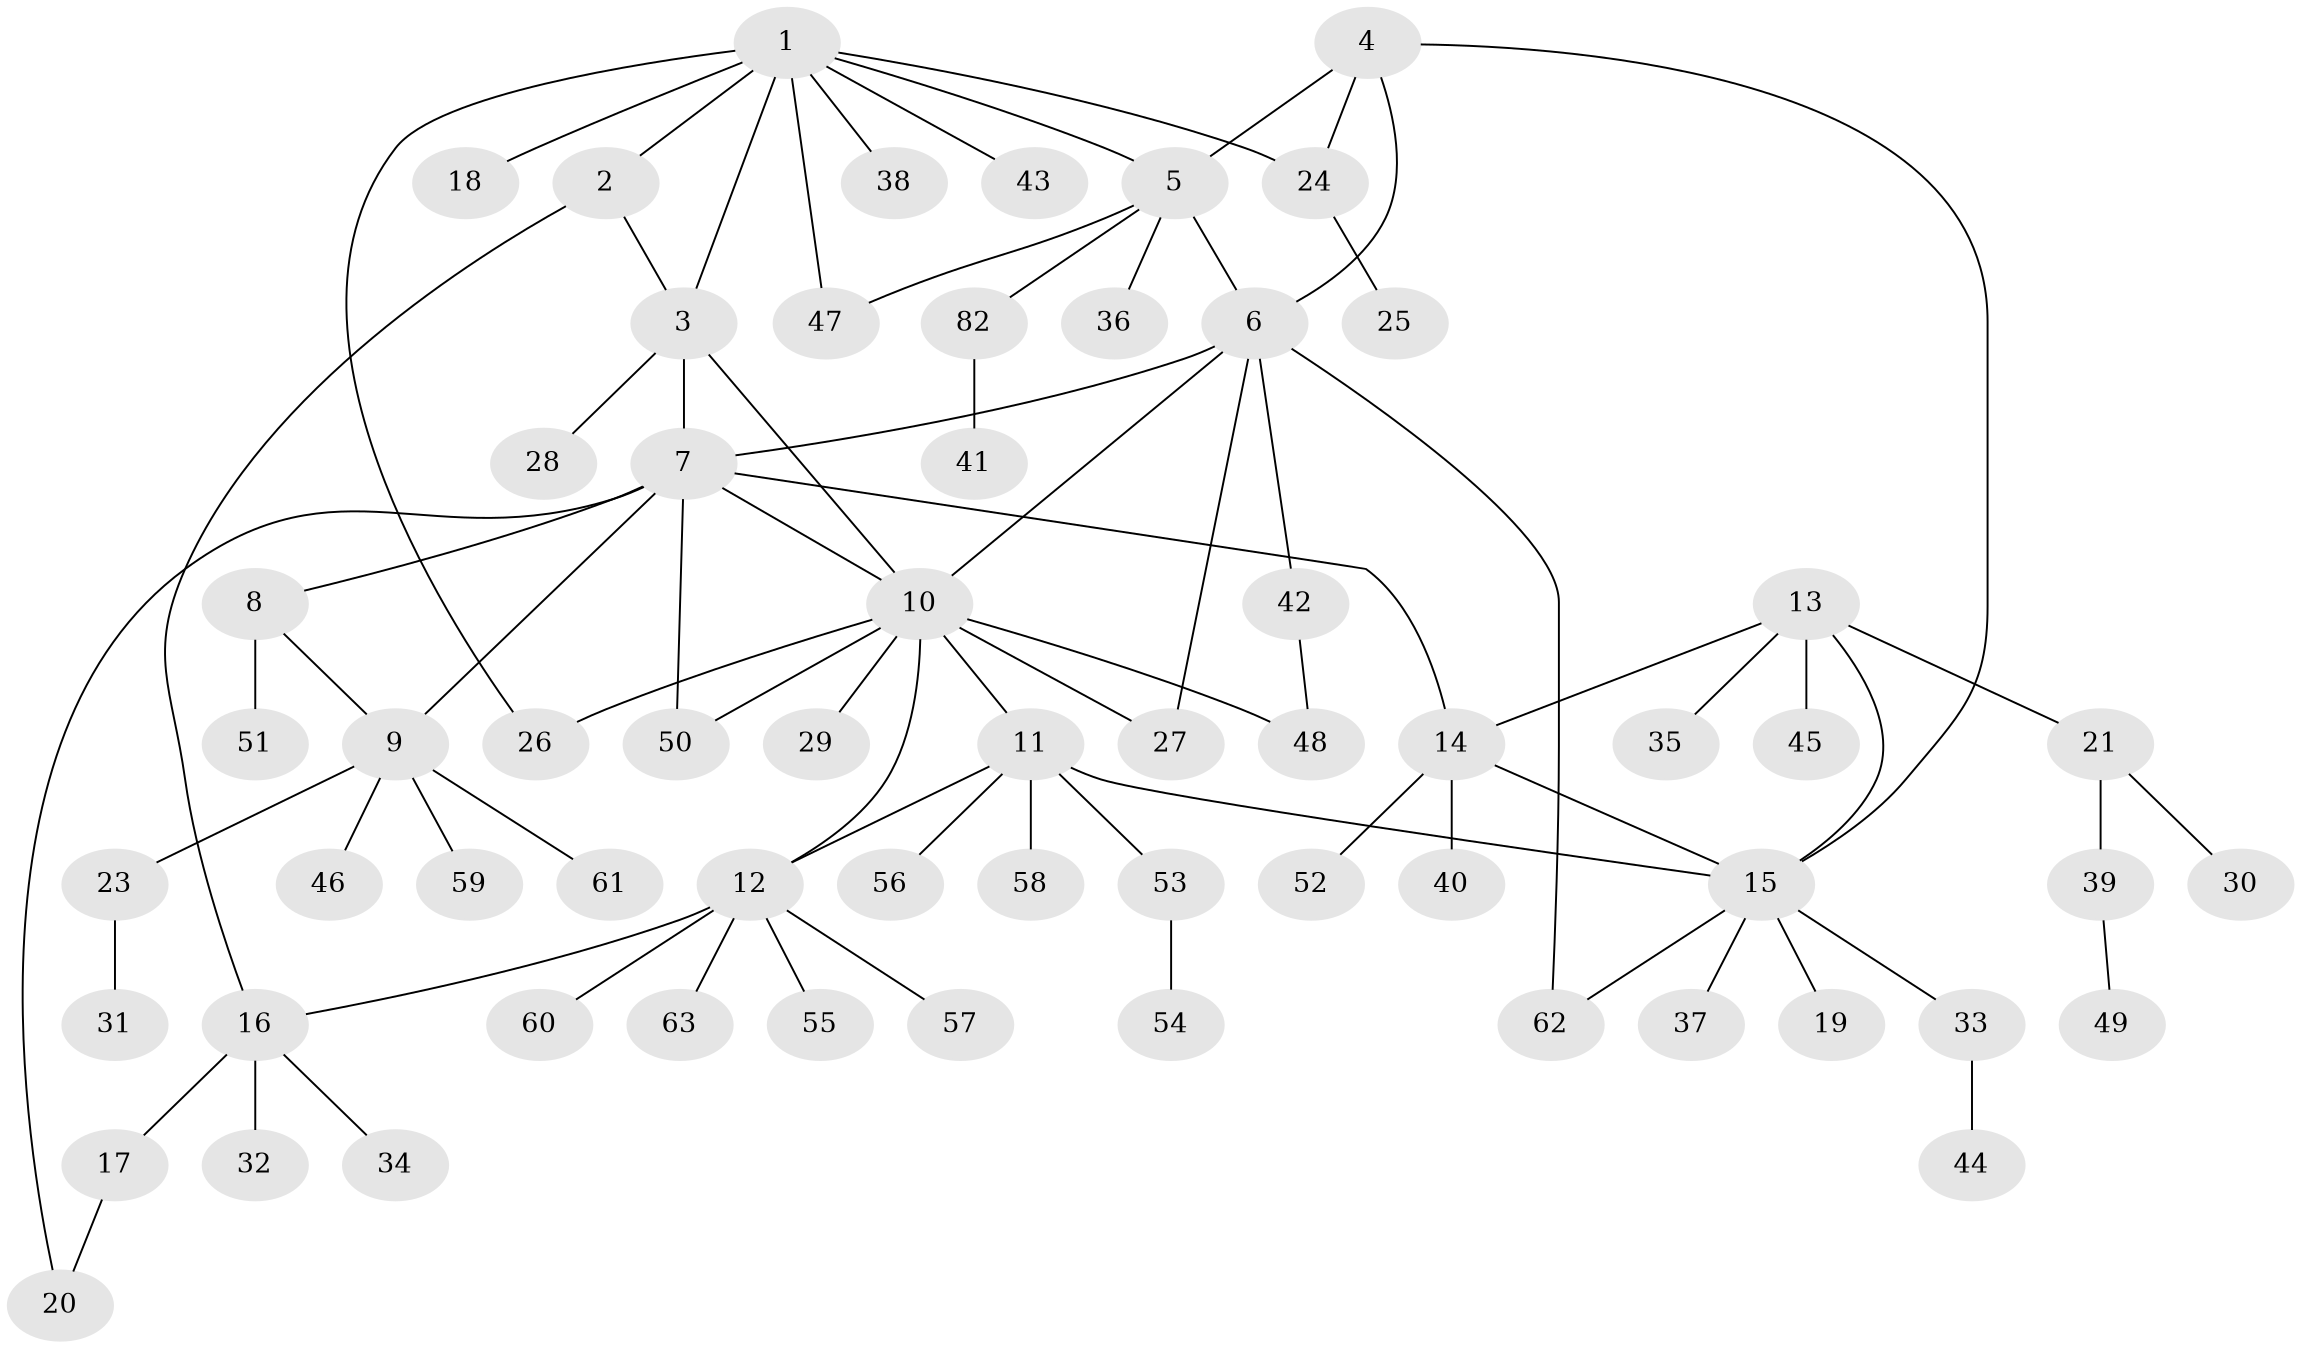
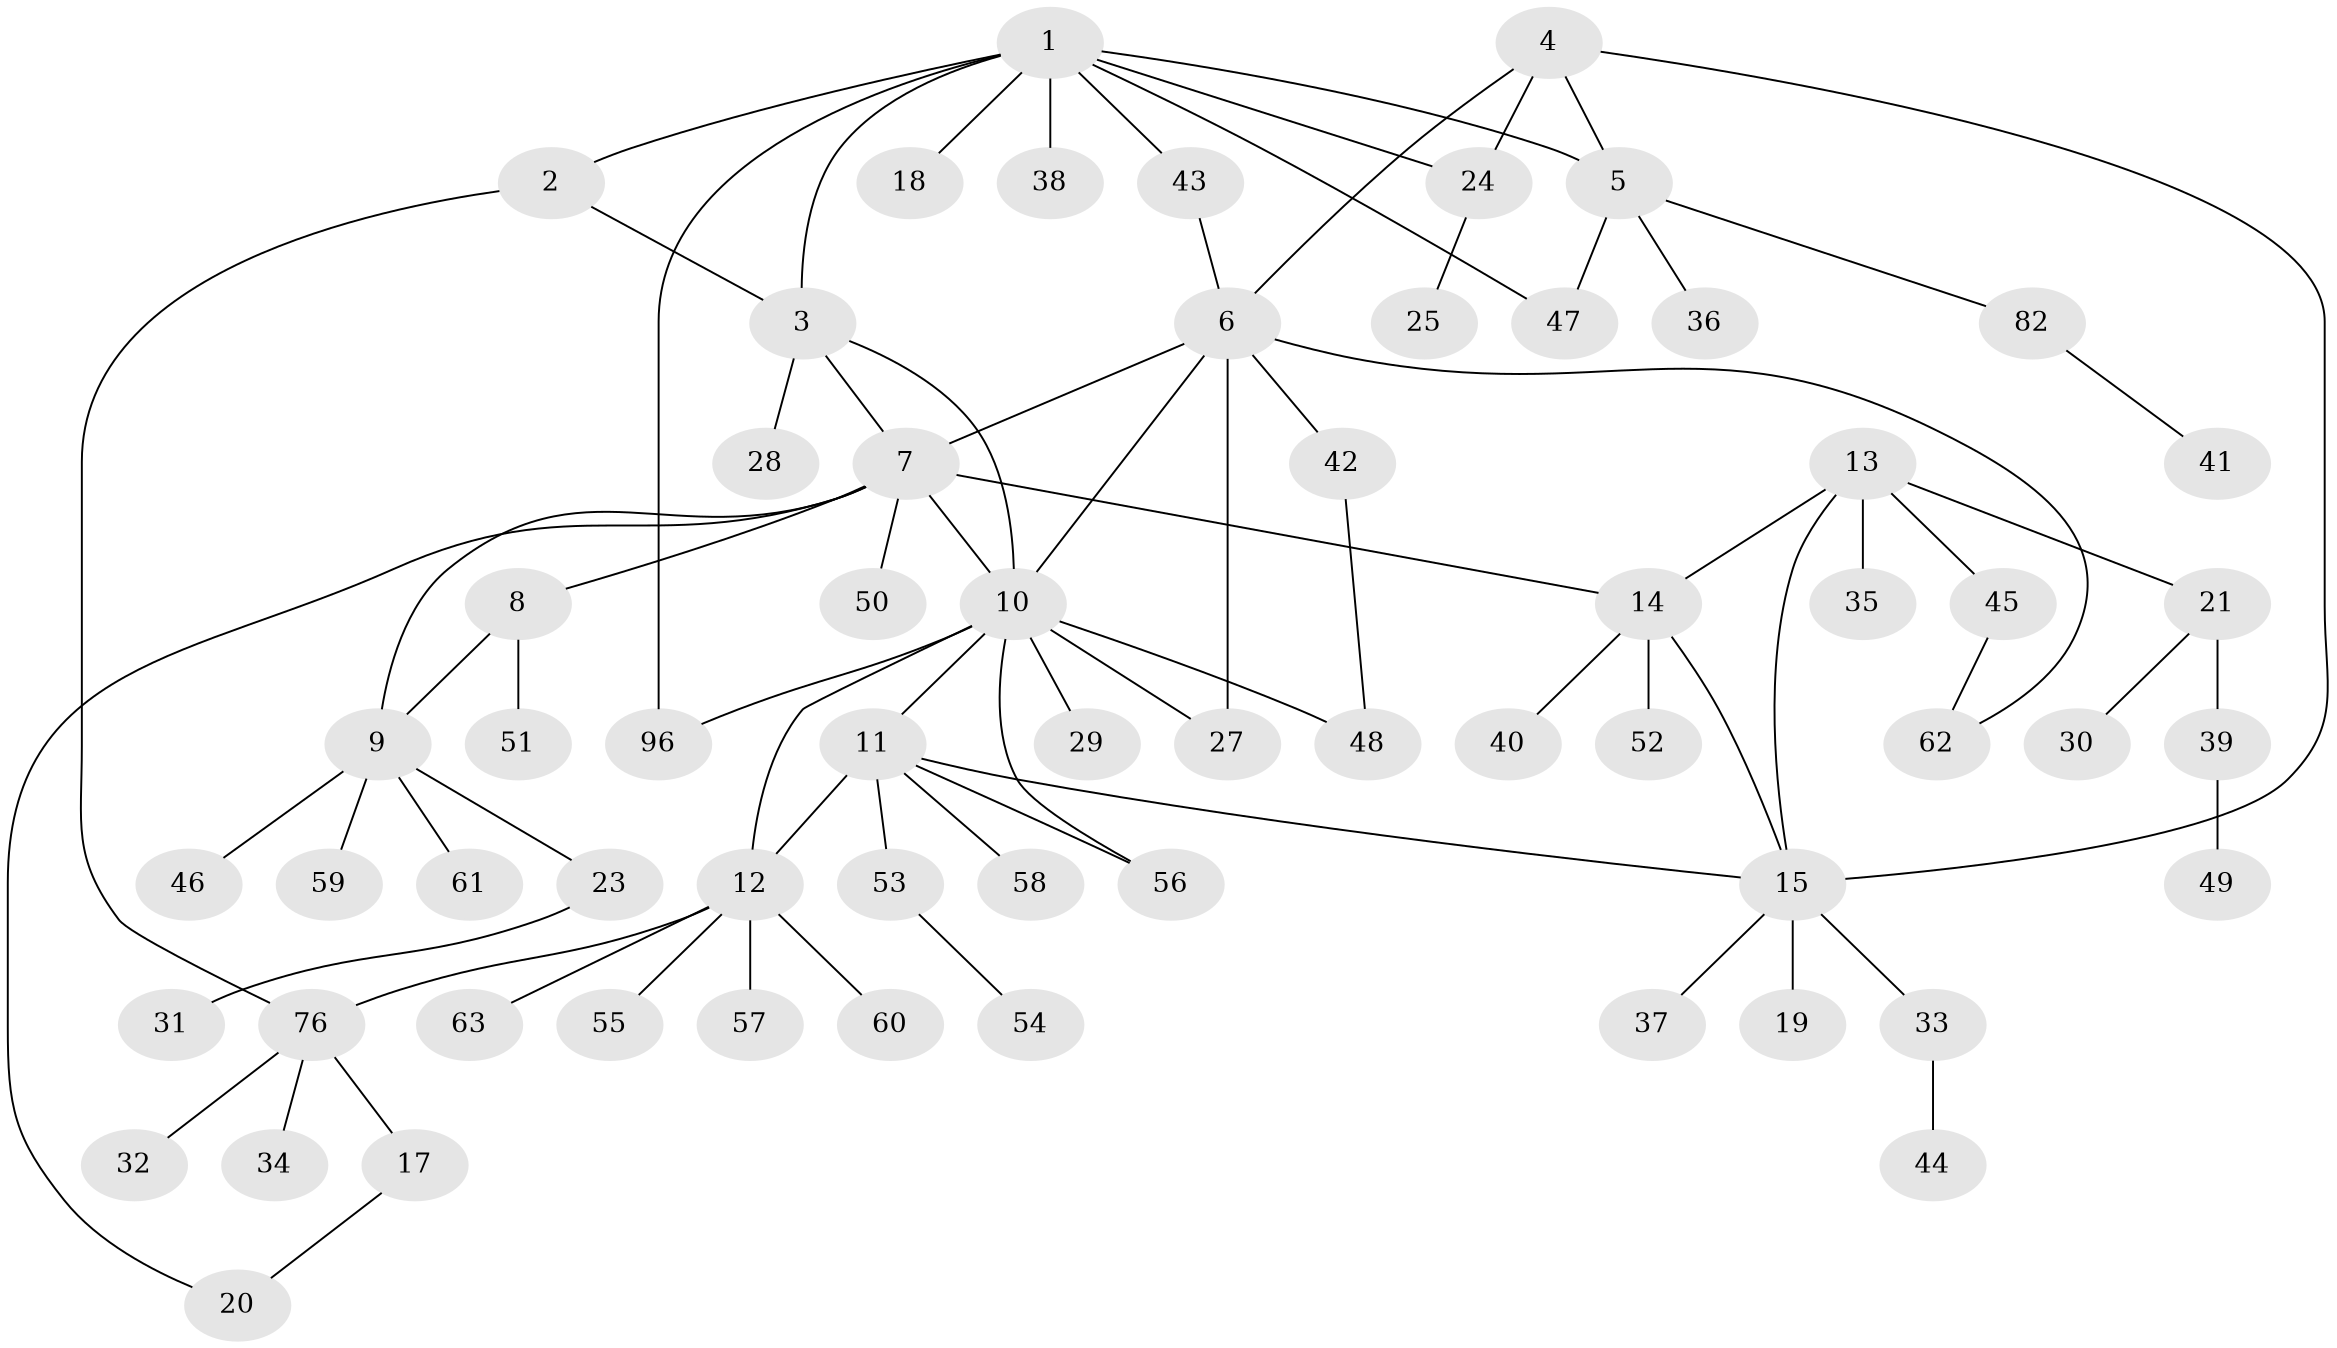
edge "5" -- "6": now "43" -- "6"
edge "10" -- "50": now "10" -- "56"
node "26": label "26" -> "96"
edge "15" -- "62": now "45" -- "62"
node "16": label "16" -> "76"
